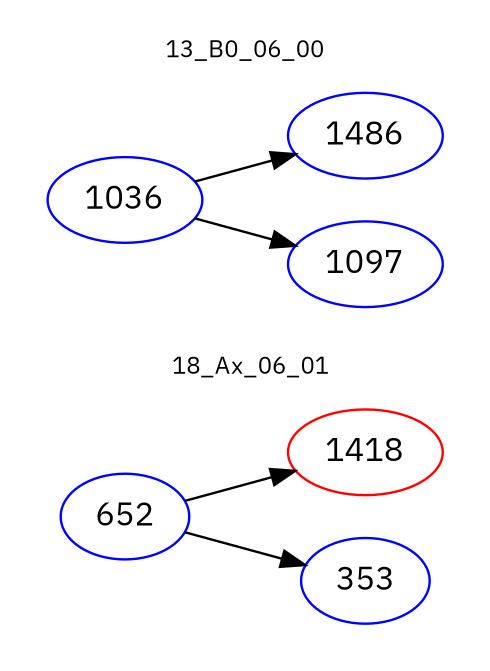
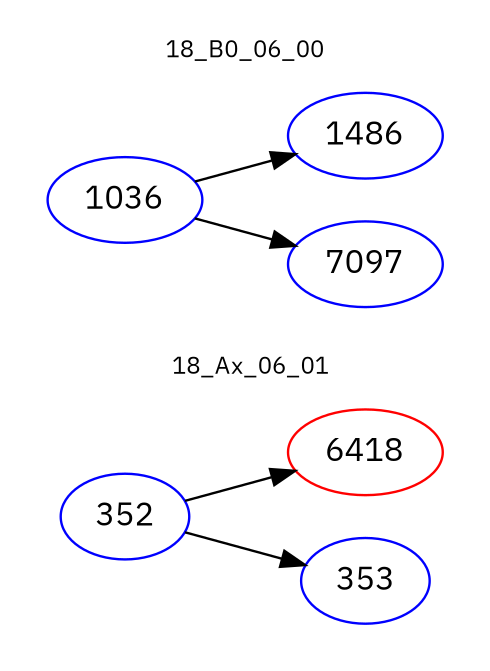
cluster "13_B0_06_00": label "13_B0_06_00" -> "18_B0_06_00"
node "1097": label "1097" -> "7097"
node "1418": label "1418" -> "6418"
node "652": label "652" -> "352"
